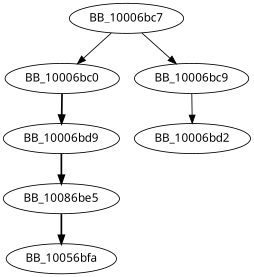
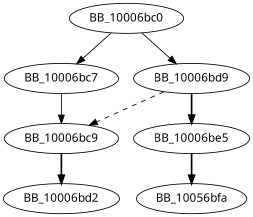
edge "BB_10006bc7" -> "BB_10006bc0": reversed
edge "BB_10006bc0" -> "BB_10006bd9": style bold -> solid
edge "BB_10006bc9" -> "BB_10006bd2": style solid -> bold
edge "BB_10006bd9" -> "BB_10006bc9": added
node "BB_10086be5": label "BB_10086be5" -> "BB_10006be5"
